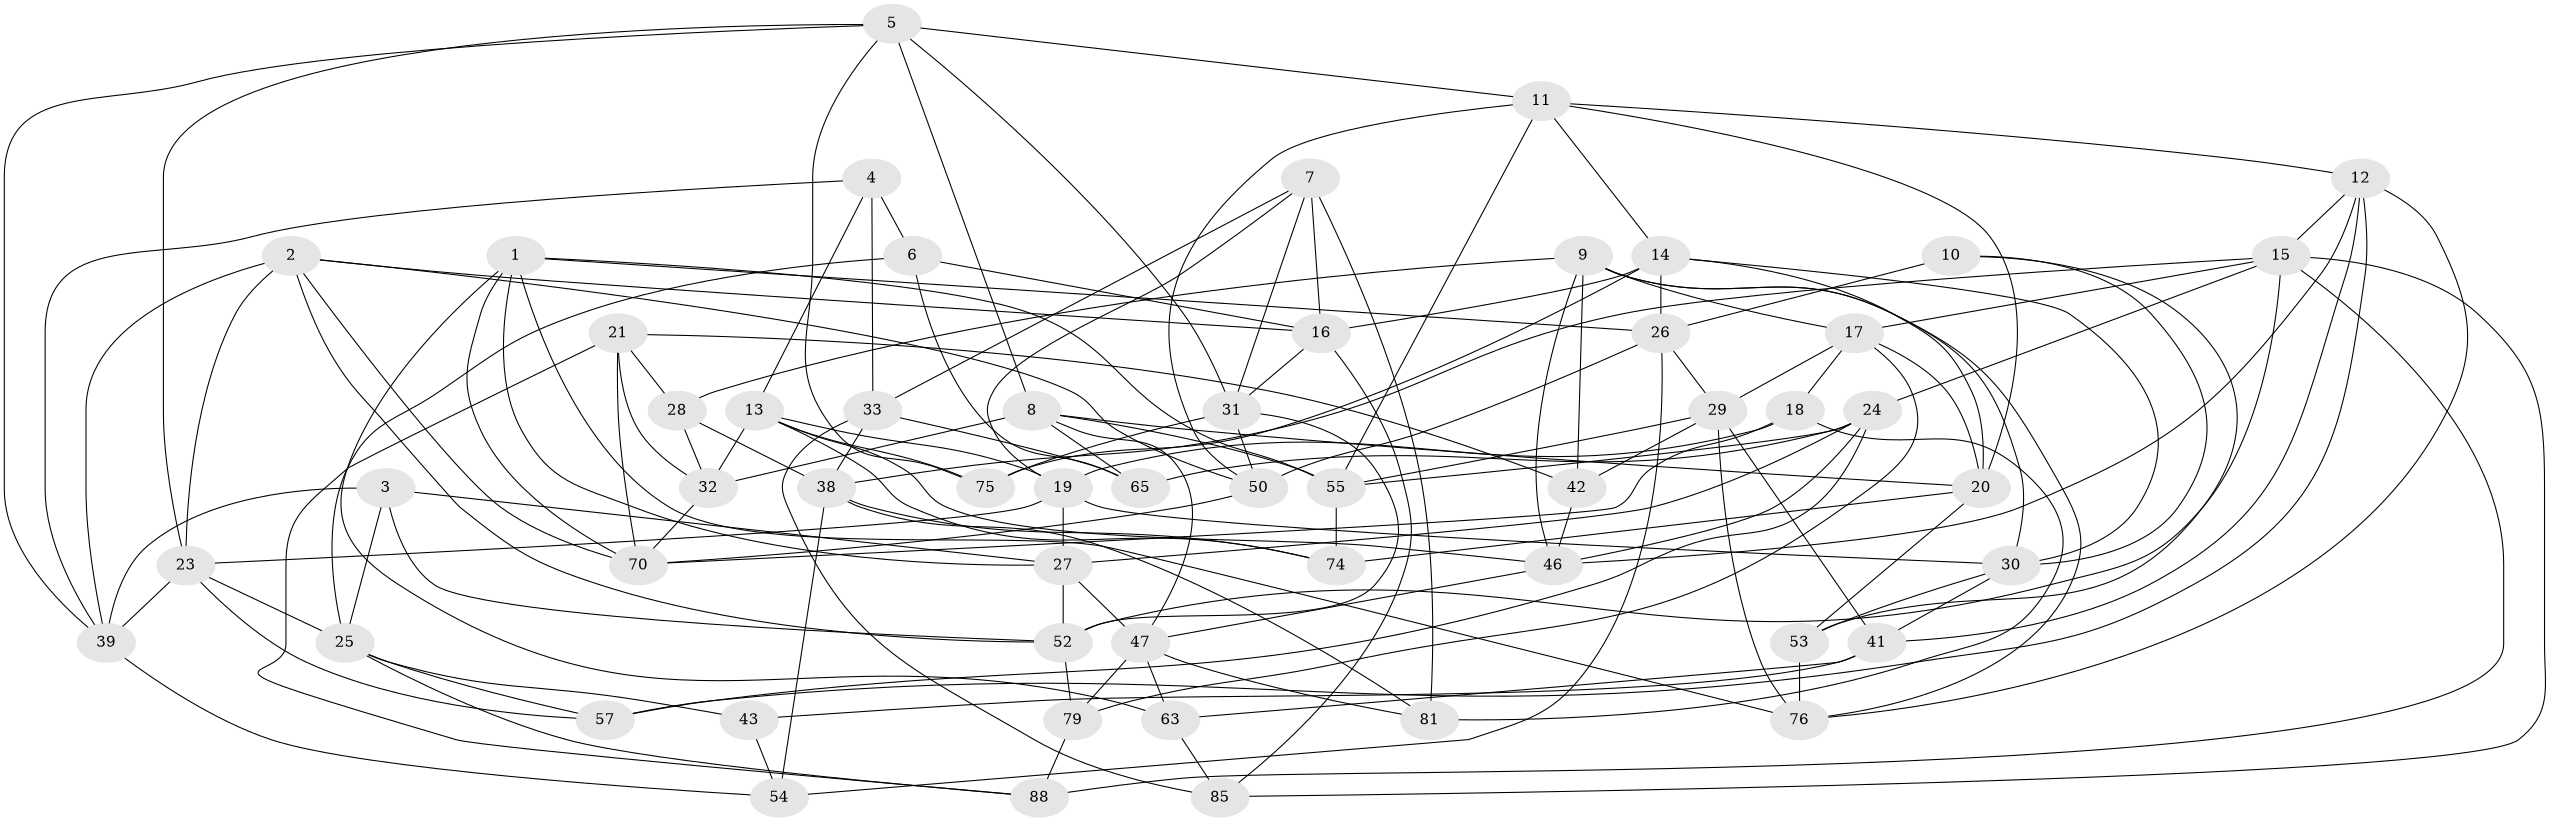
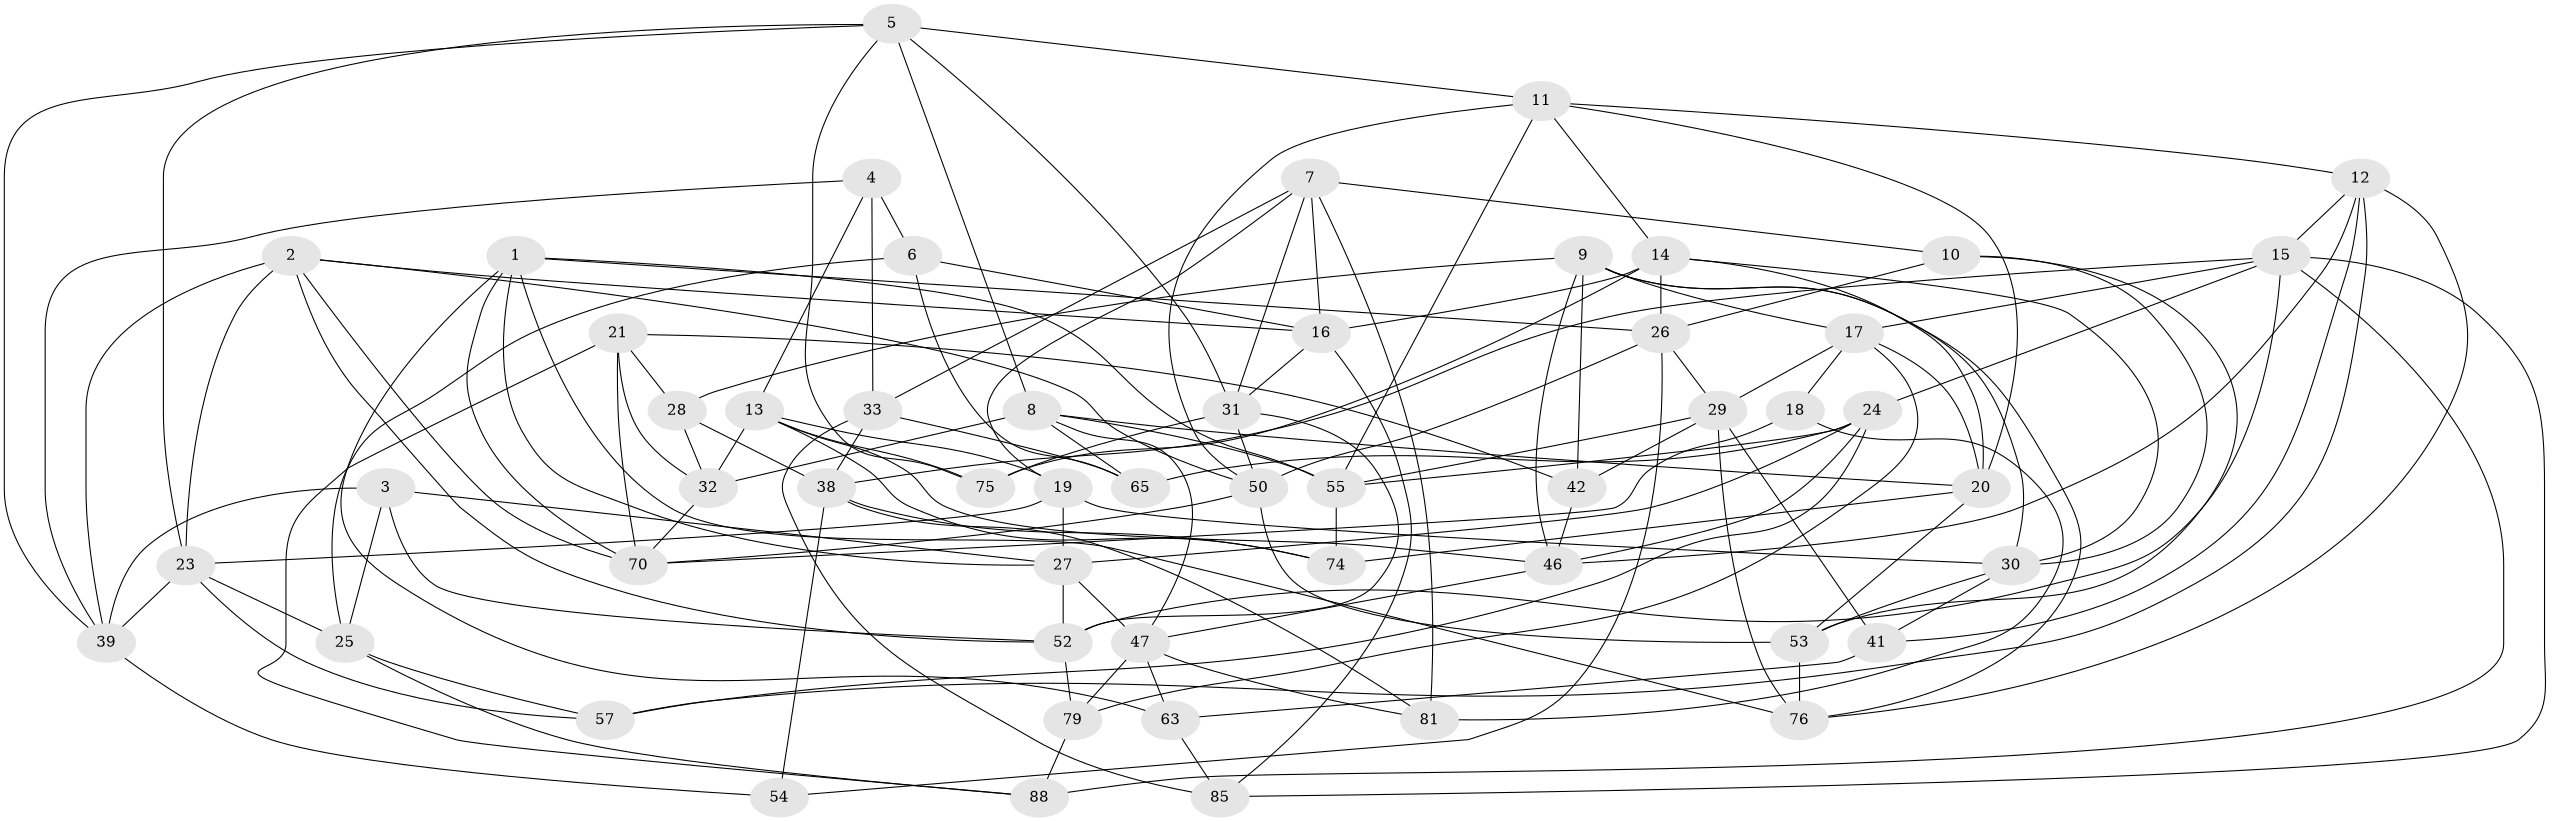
edge "7" -- "10": added
edge "18" -- "19": removed
edge "50" -- "53": added
node "43": removed
